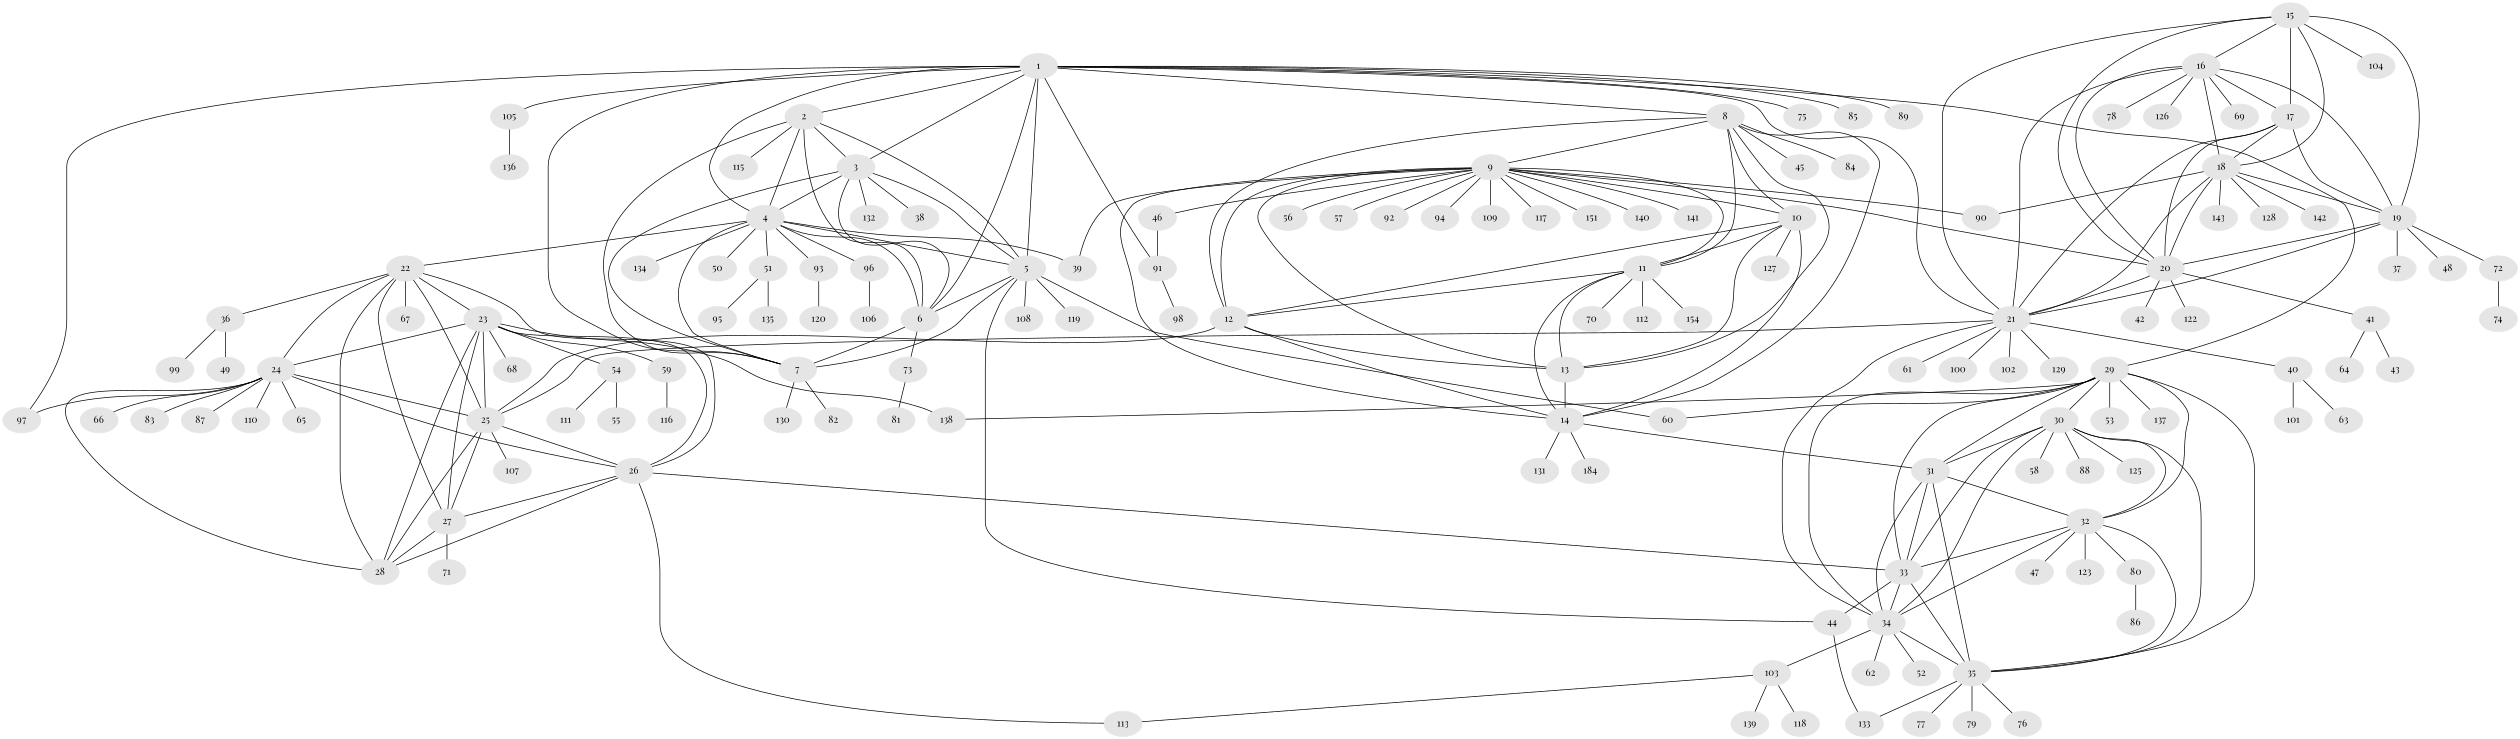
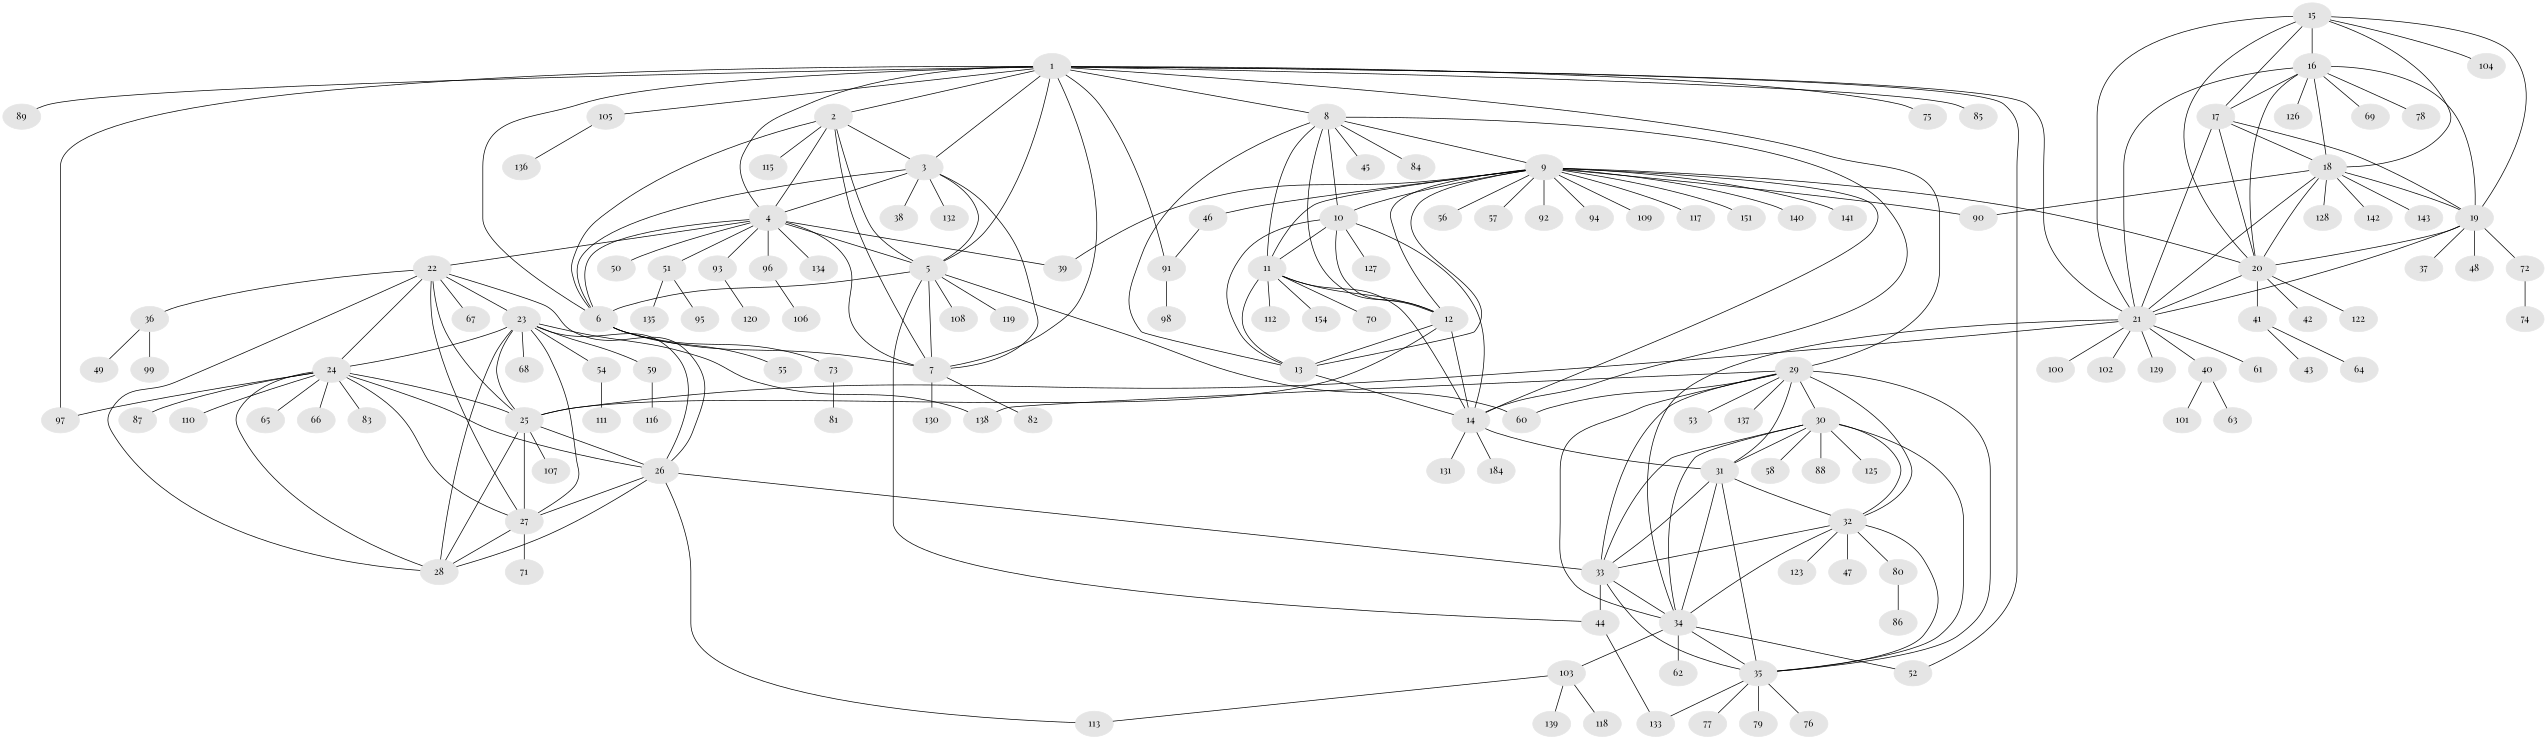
edge "1" -- "52": added
edge "54" -- "55": now "6" -- "55"
edge "24" -- "27": added
